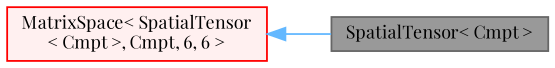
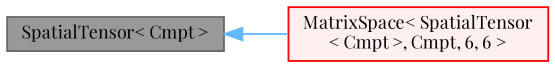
edge "SpatialTensor< Cmpt >" -> "MatrixSpace< SpatialTensor < Cmpt >, Cmpt, 6, 6 >": reversed
